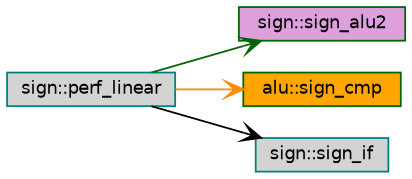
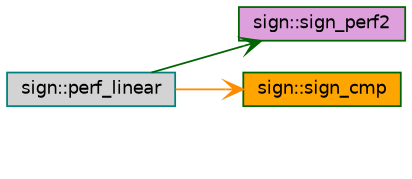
node "sign::sign_alu2": label "sign::sign_alu2" -> "sign::sign_perf2"
node "alu::sign_cmp": label "alu::sign_cmp" -> "sign::sign_cmp"
node "sign::sign_if": removed
